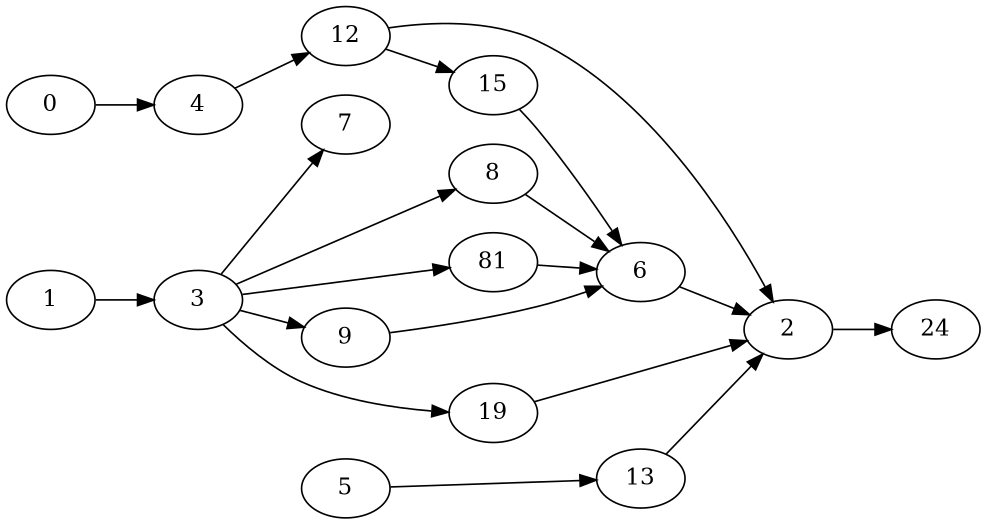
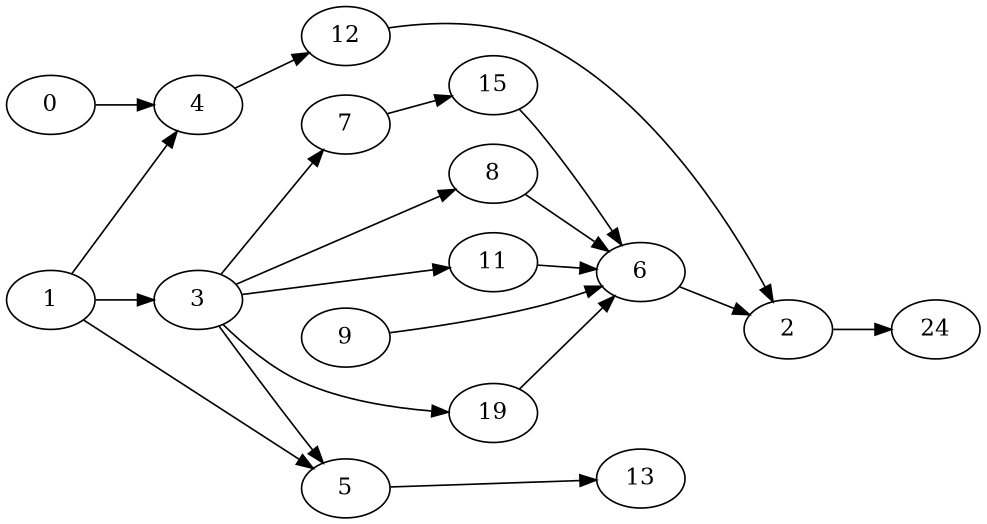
edge "12" -> "15": now "7" -> "15"
edge "1" -> "4": added
node "81": label "81" -> "11"
edge "3" -> "9": now "3" -> "5"
edge "19" -> "2": now "19" -> "6"
edge "1" -> "5": added
edge "13" -> "2": removed
